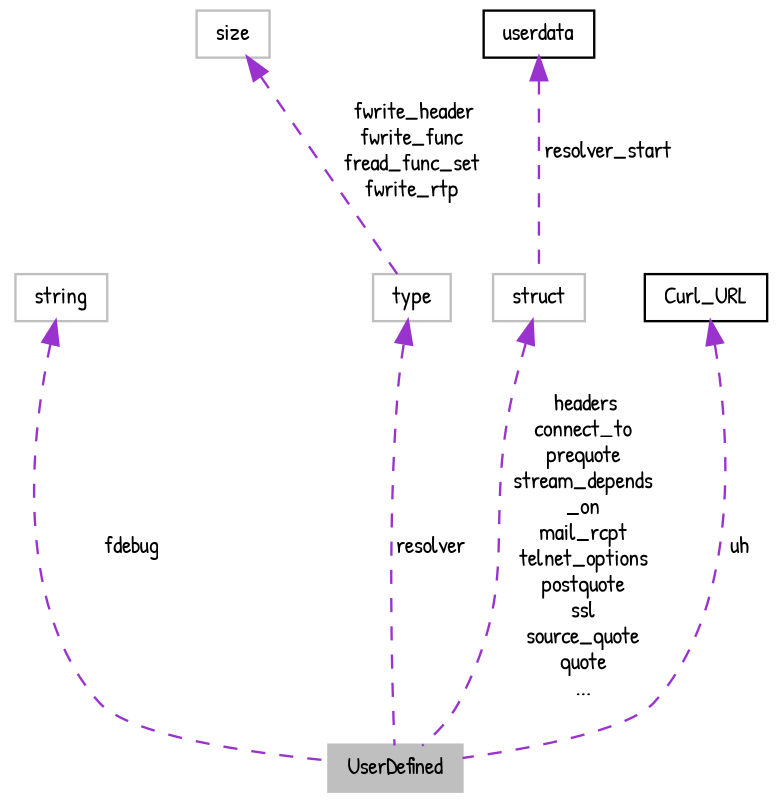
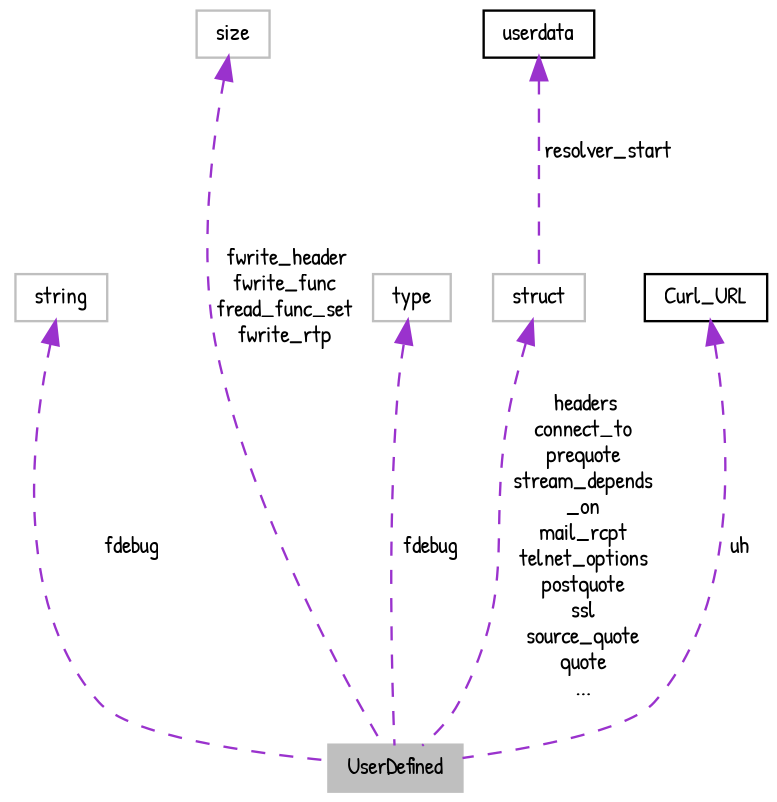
edge "type" -> "size": now "UserDefined" -> "size"
edge "UserDefined" -> "type": label " resolver" -> " fdebug"
